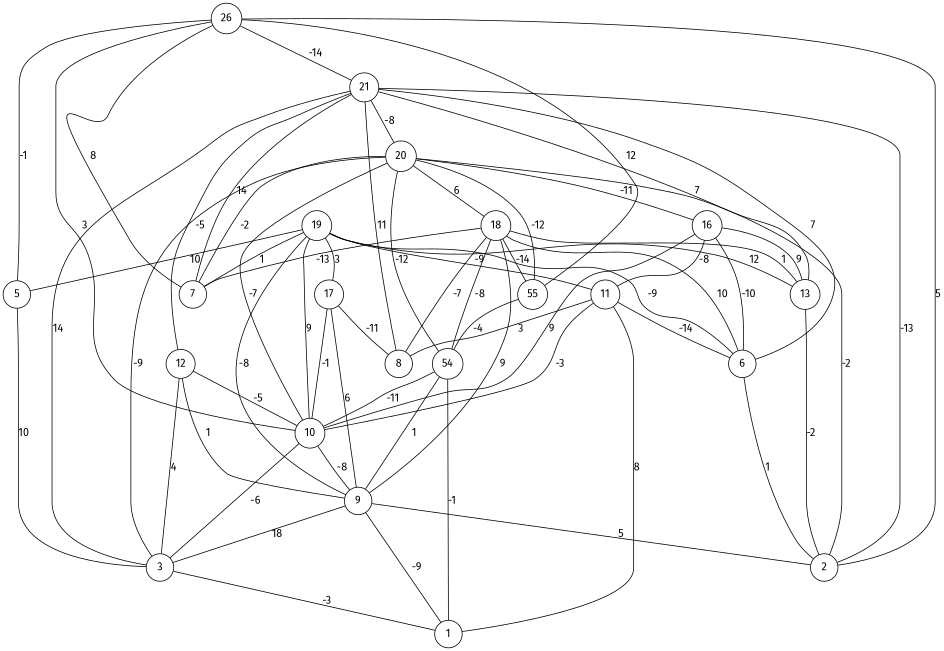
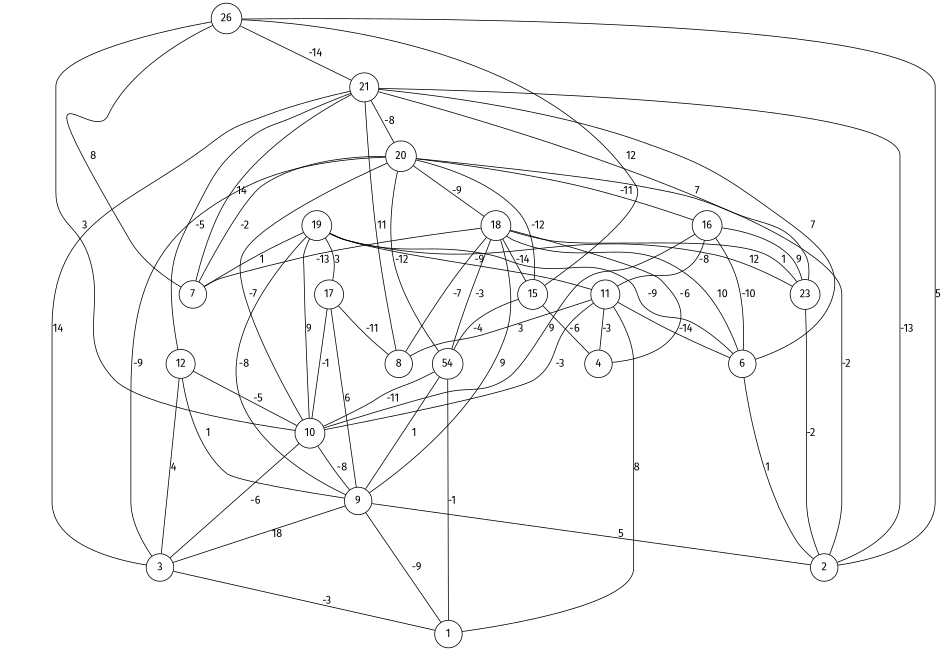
edge "20" -- "18": label "6" -> "-9"
node "5": removed
edge "18" -- "54": label "-8" -> "-3"
node "55": label "55" -> "15"
node "13": label "13" -> "23"
node "4": added
